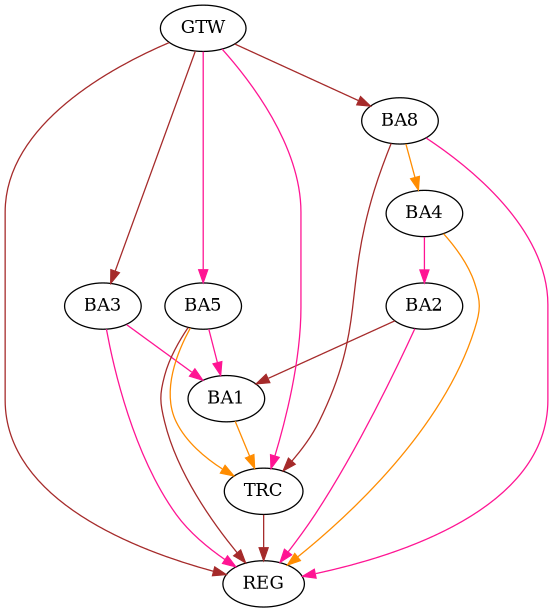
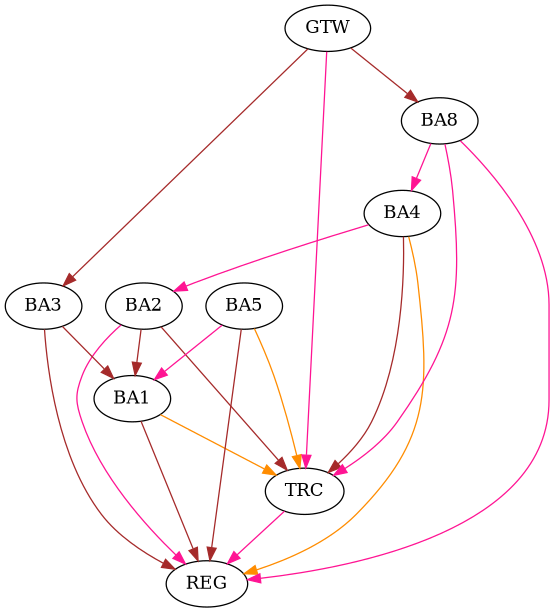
edge "GTW" -> "BA5": removed
edge "BA8" -> "BA4": color darkorange -> deeppink
edge "BA8" -> "TRC": color brown -> deeppink
edge "GTW" -> "REG": now "BA1" -> "REG"
edge "BA3" -> "BA1": color deeppink -> brown
edge "BA4" -> "TRC": added
edge "BA2" -> "TRC": added
edge "BA3" -> "REG": color deeppink -> brown
edge "TRC" -> "REG": color brown -> deeppink
